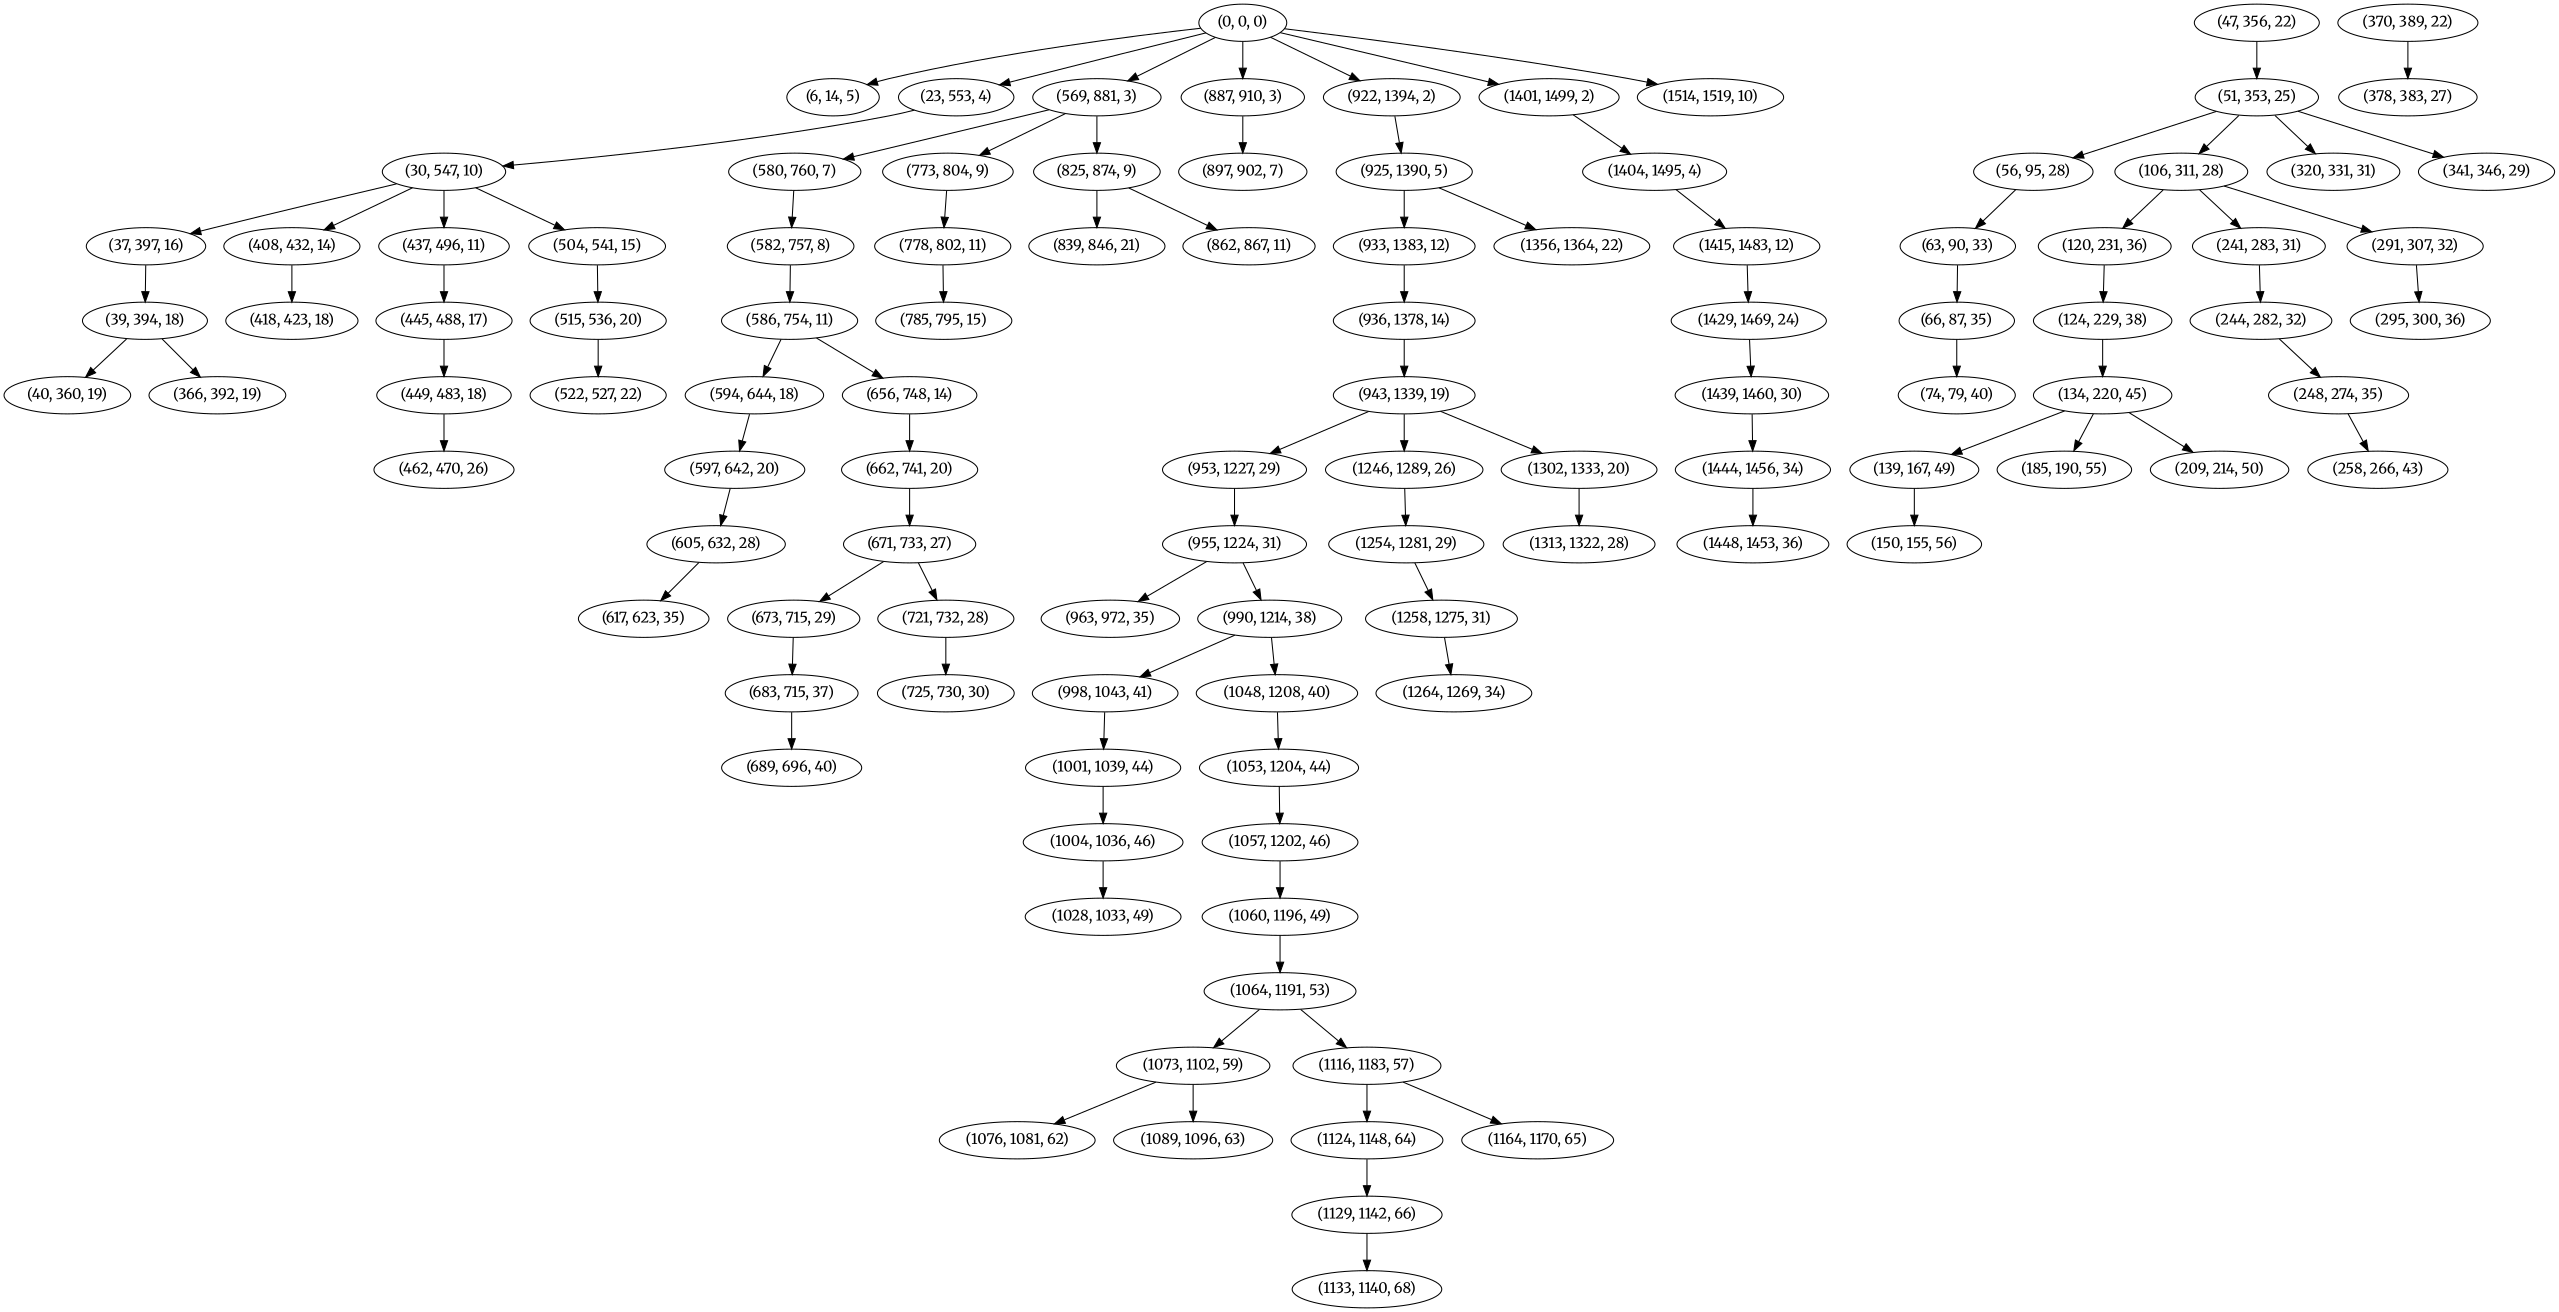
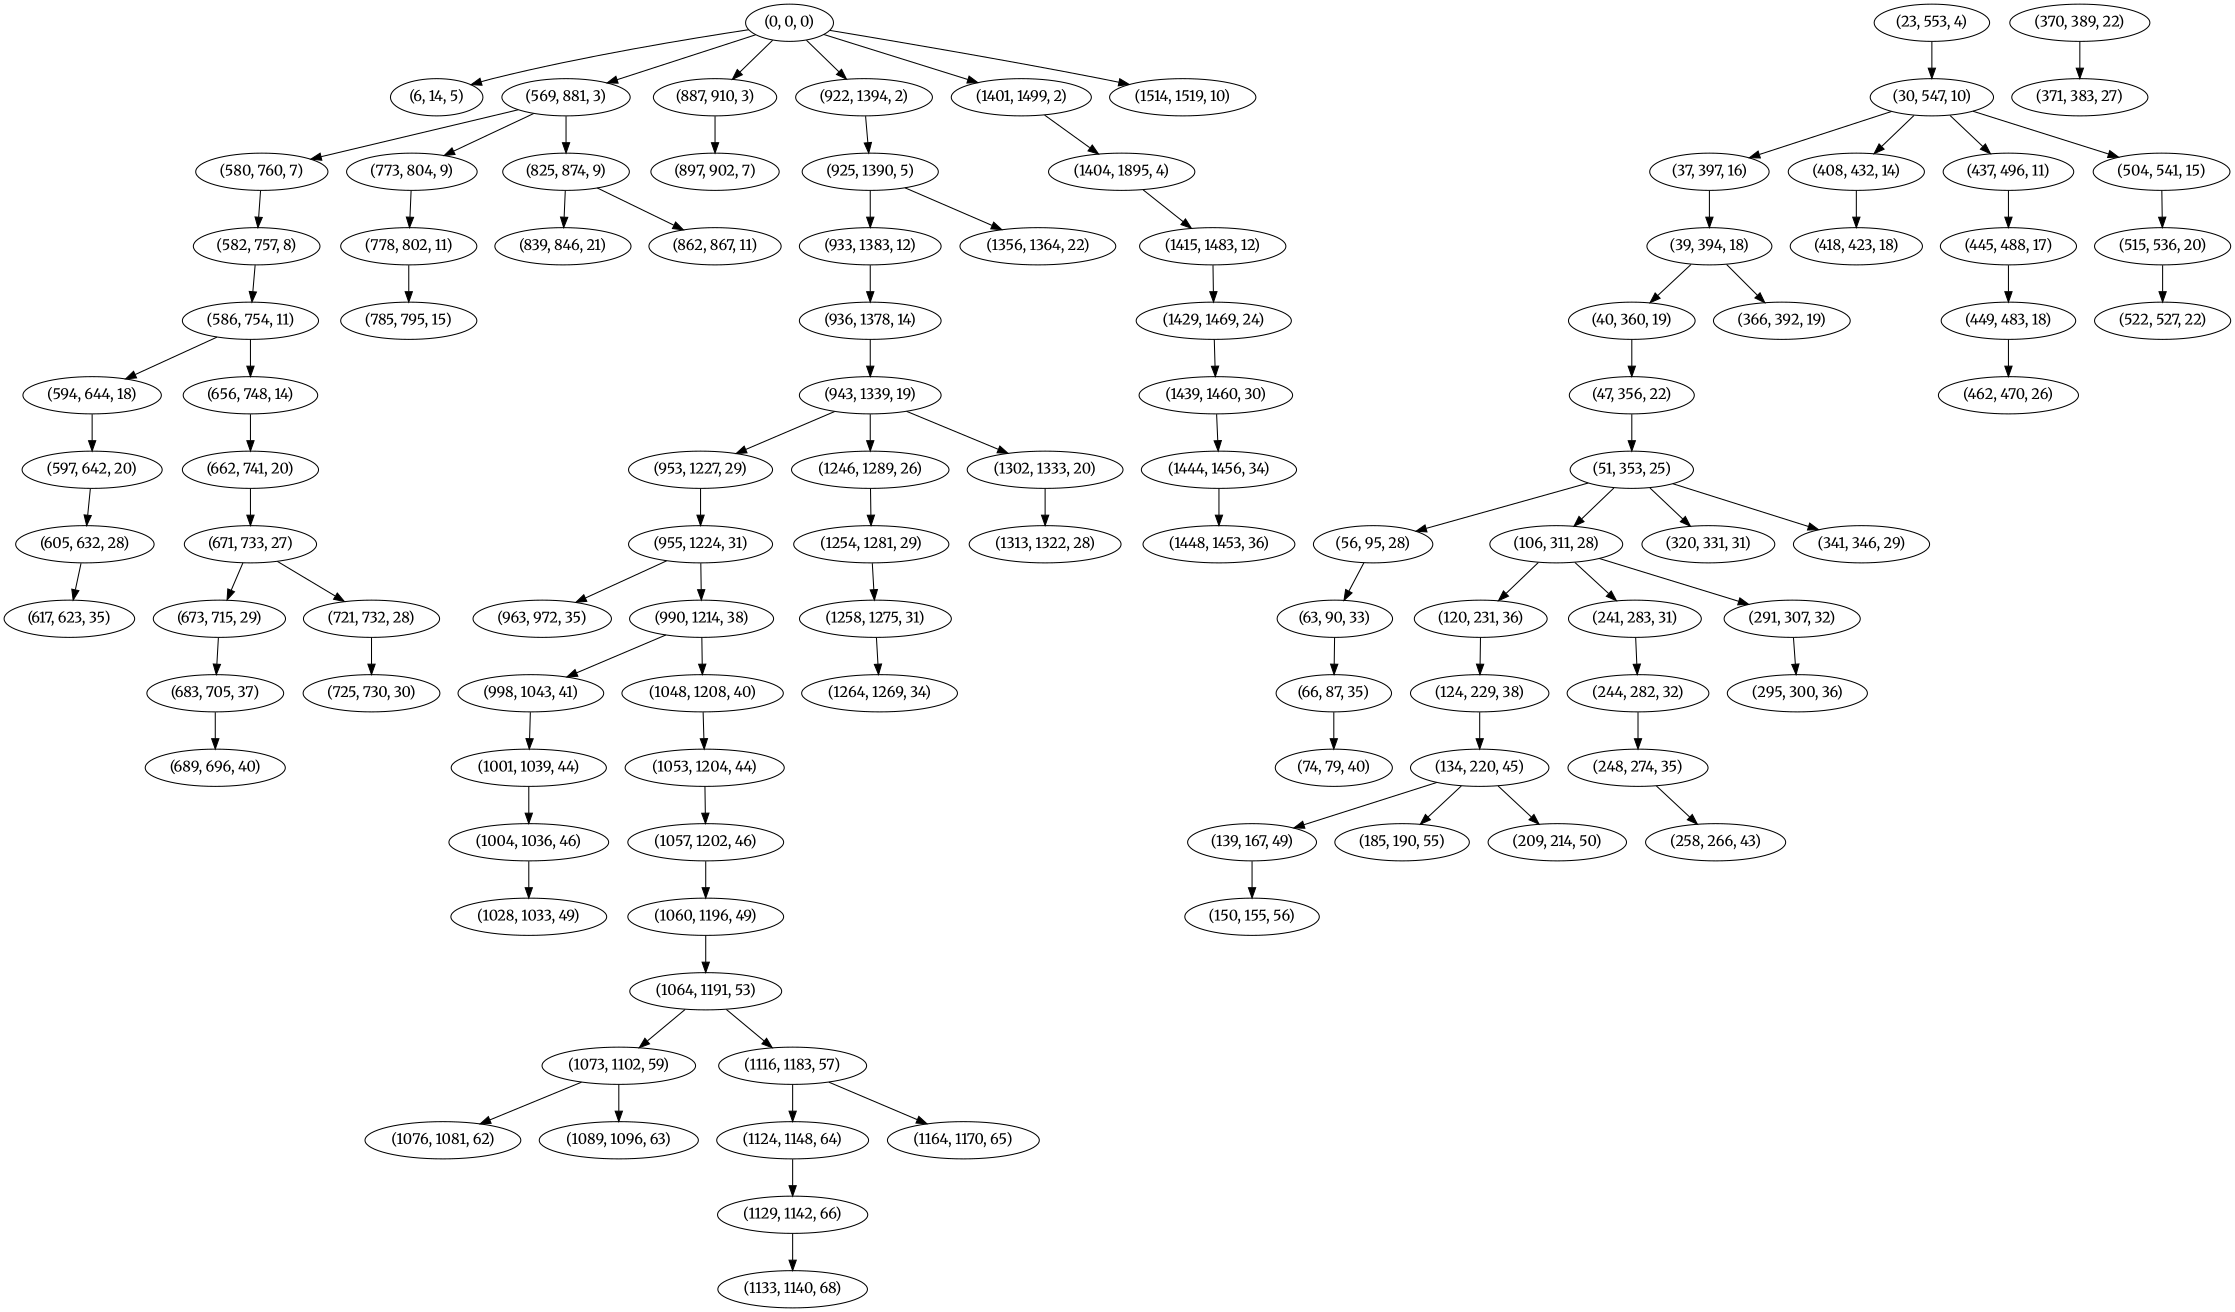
edge "(0, 0, 0)" -> "(23, 553, 4)": removed
node "(378, 383, 27)": label "(378, 383, 27)" -> "(371, 383, 27)"
node "(1404, 1495, 4)": label "(1404, 1495, 4)" -> "(1404, 1895, 4)"
edge "(40, 360, 19)" -> "(47, 356, 22)": added
node "(683, 715, 37)": label "(683, 715, 37)" -> "(683, 705, 37)"
